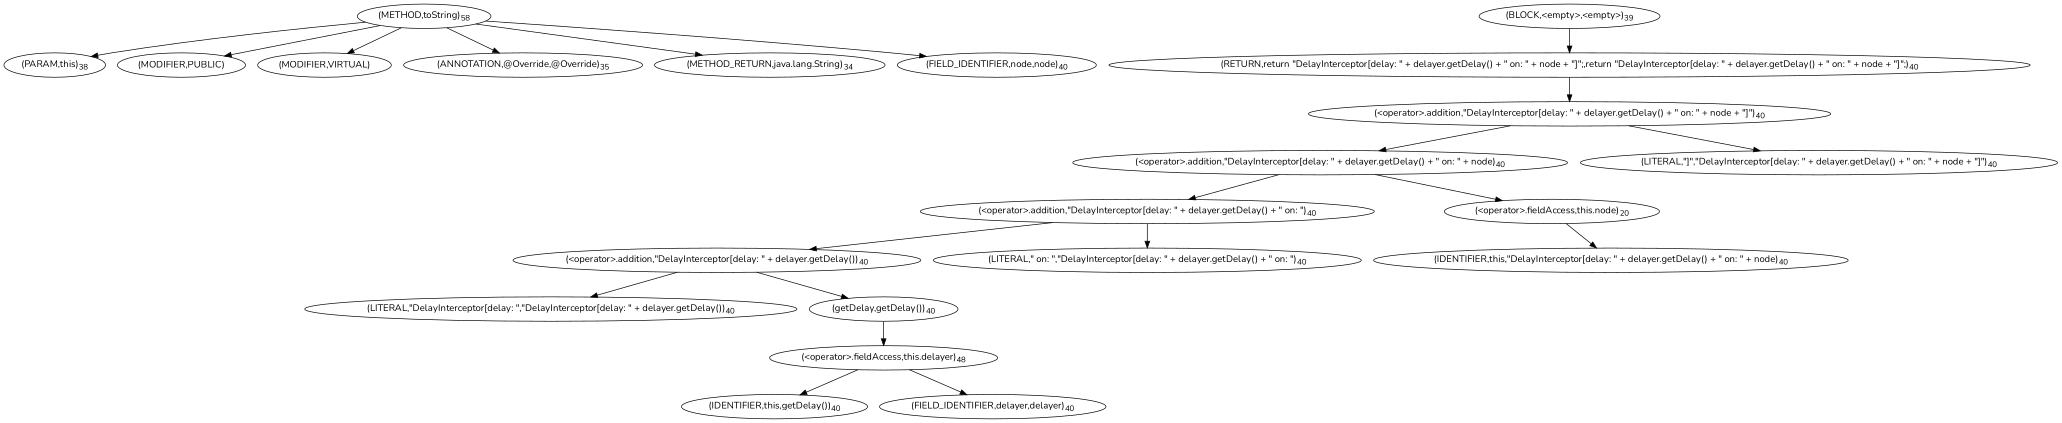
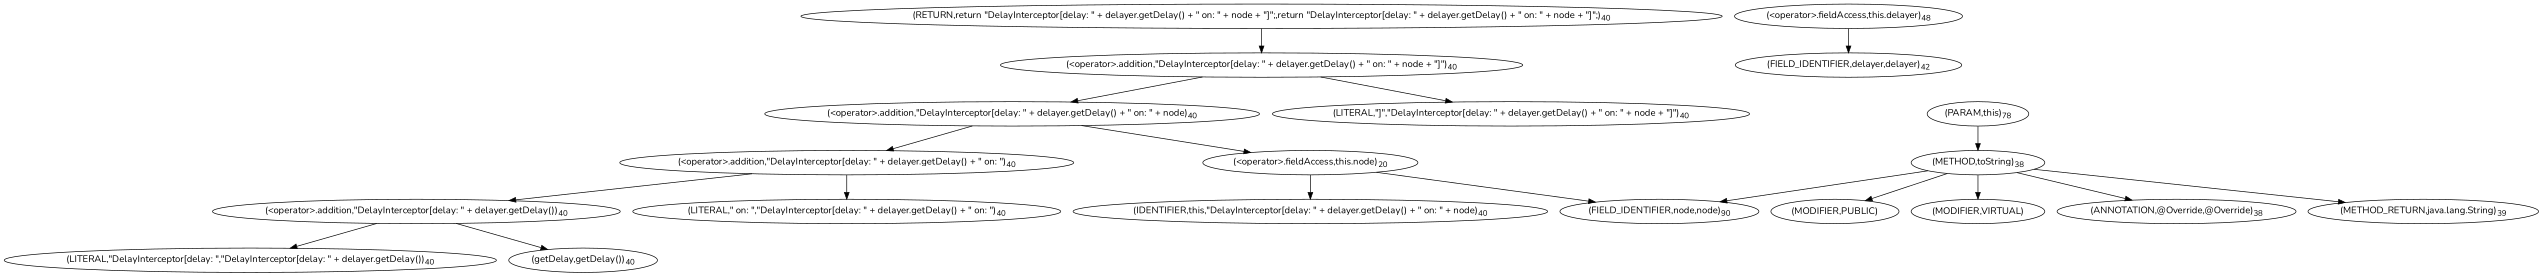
node "(METHOD,toString)": text "58" -> "38"
node "(BLOCK,<empty>,<empty>)": removed
edge "(METHOD,toString)" -> "(PARAM,this)": reversed
node "(PARAM,this)": text "38" -> "78"
node "(ANNOTATION,@Override,@Override)": text "35" -> "38"
node "(METHOD_RETURN,java.lang.String)": text "34" -> "39"
node "(FIELD_IDENTIFIER,node,node)": text "40" -> "90"
edge "(<operator>.fieldAccess,this.node)" -> "(FIELD_IDENTIFIER,node,node)": added
edge "(getDelay,getDelay())" -> "(<operator>.fieldAccess,this.delayer)": removed
node "(FIELD_IDENTIFIER,delayer,delayer)": text "40" -> "42"
node "(IDENTIFIER,this,getDelay())": removed
